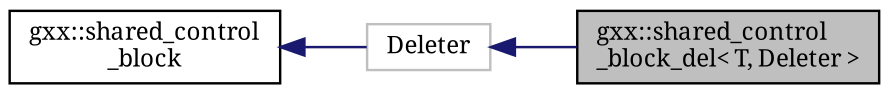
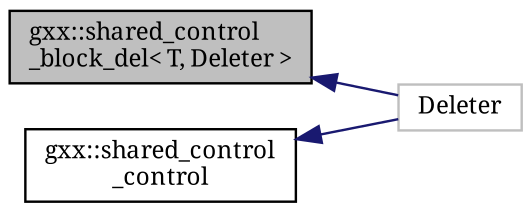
node "gxx::shared_control _block": label "gxx::shared_control _block" -> "gxx::shared_control _control"
edge "gxx::shared_control _block_del< T, Deleter >" -> "Deleter": reversed
